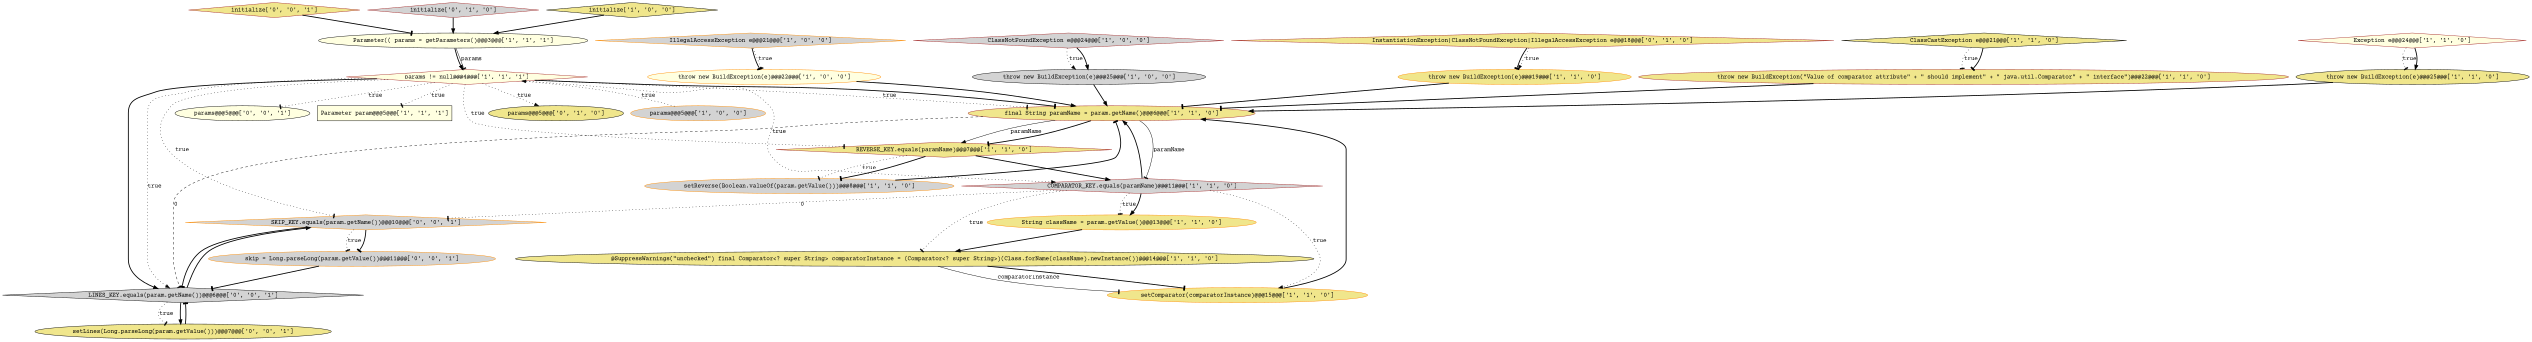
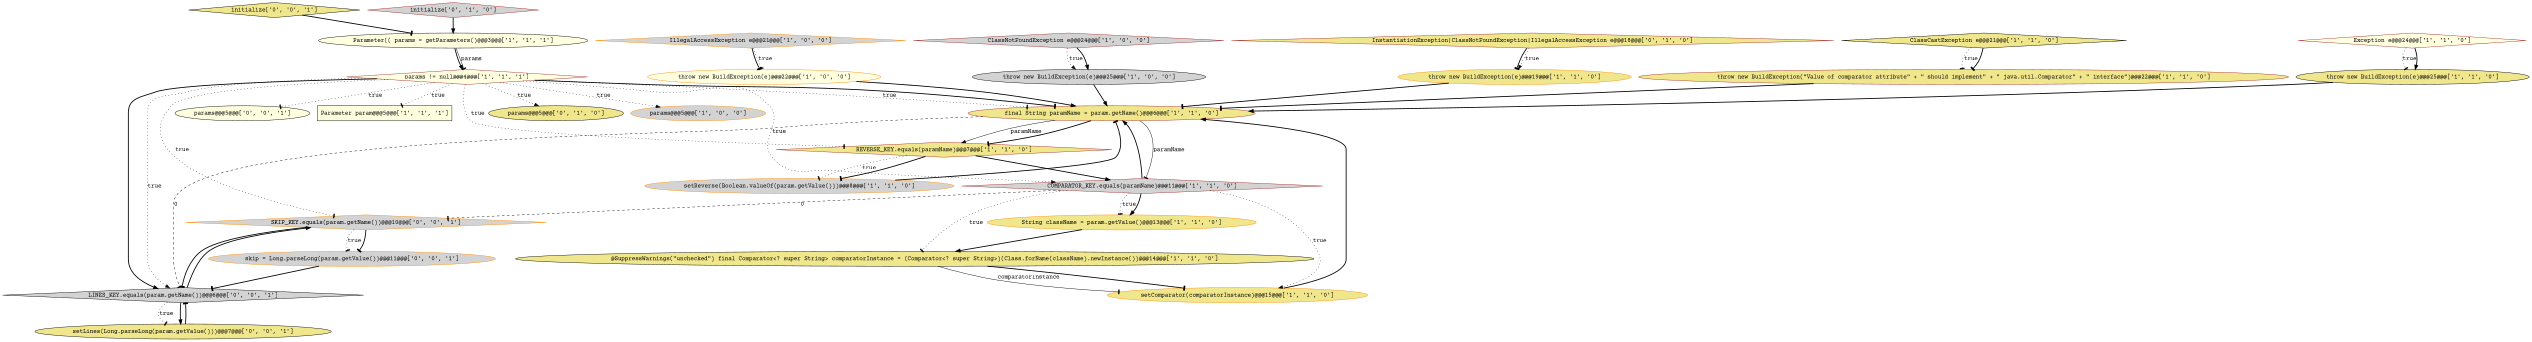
node "initialize['0', '0', '1']": color brown -> black
node "initialize['1', '0', '0']": removed
edge "params@@@5@@@['1', '0', '0']" -> "params != null@@@4@@@['1', '1', '1']": reversed
edge "COMPARATOR_KEY.equals(paramName)@@@11@@@['1', '1', '0']" -> "SKIP_KEY.equals(param.getName())@@@10@@@['0', '0', '1']": style dotted -> dashed
